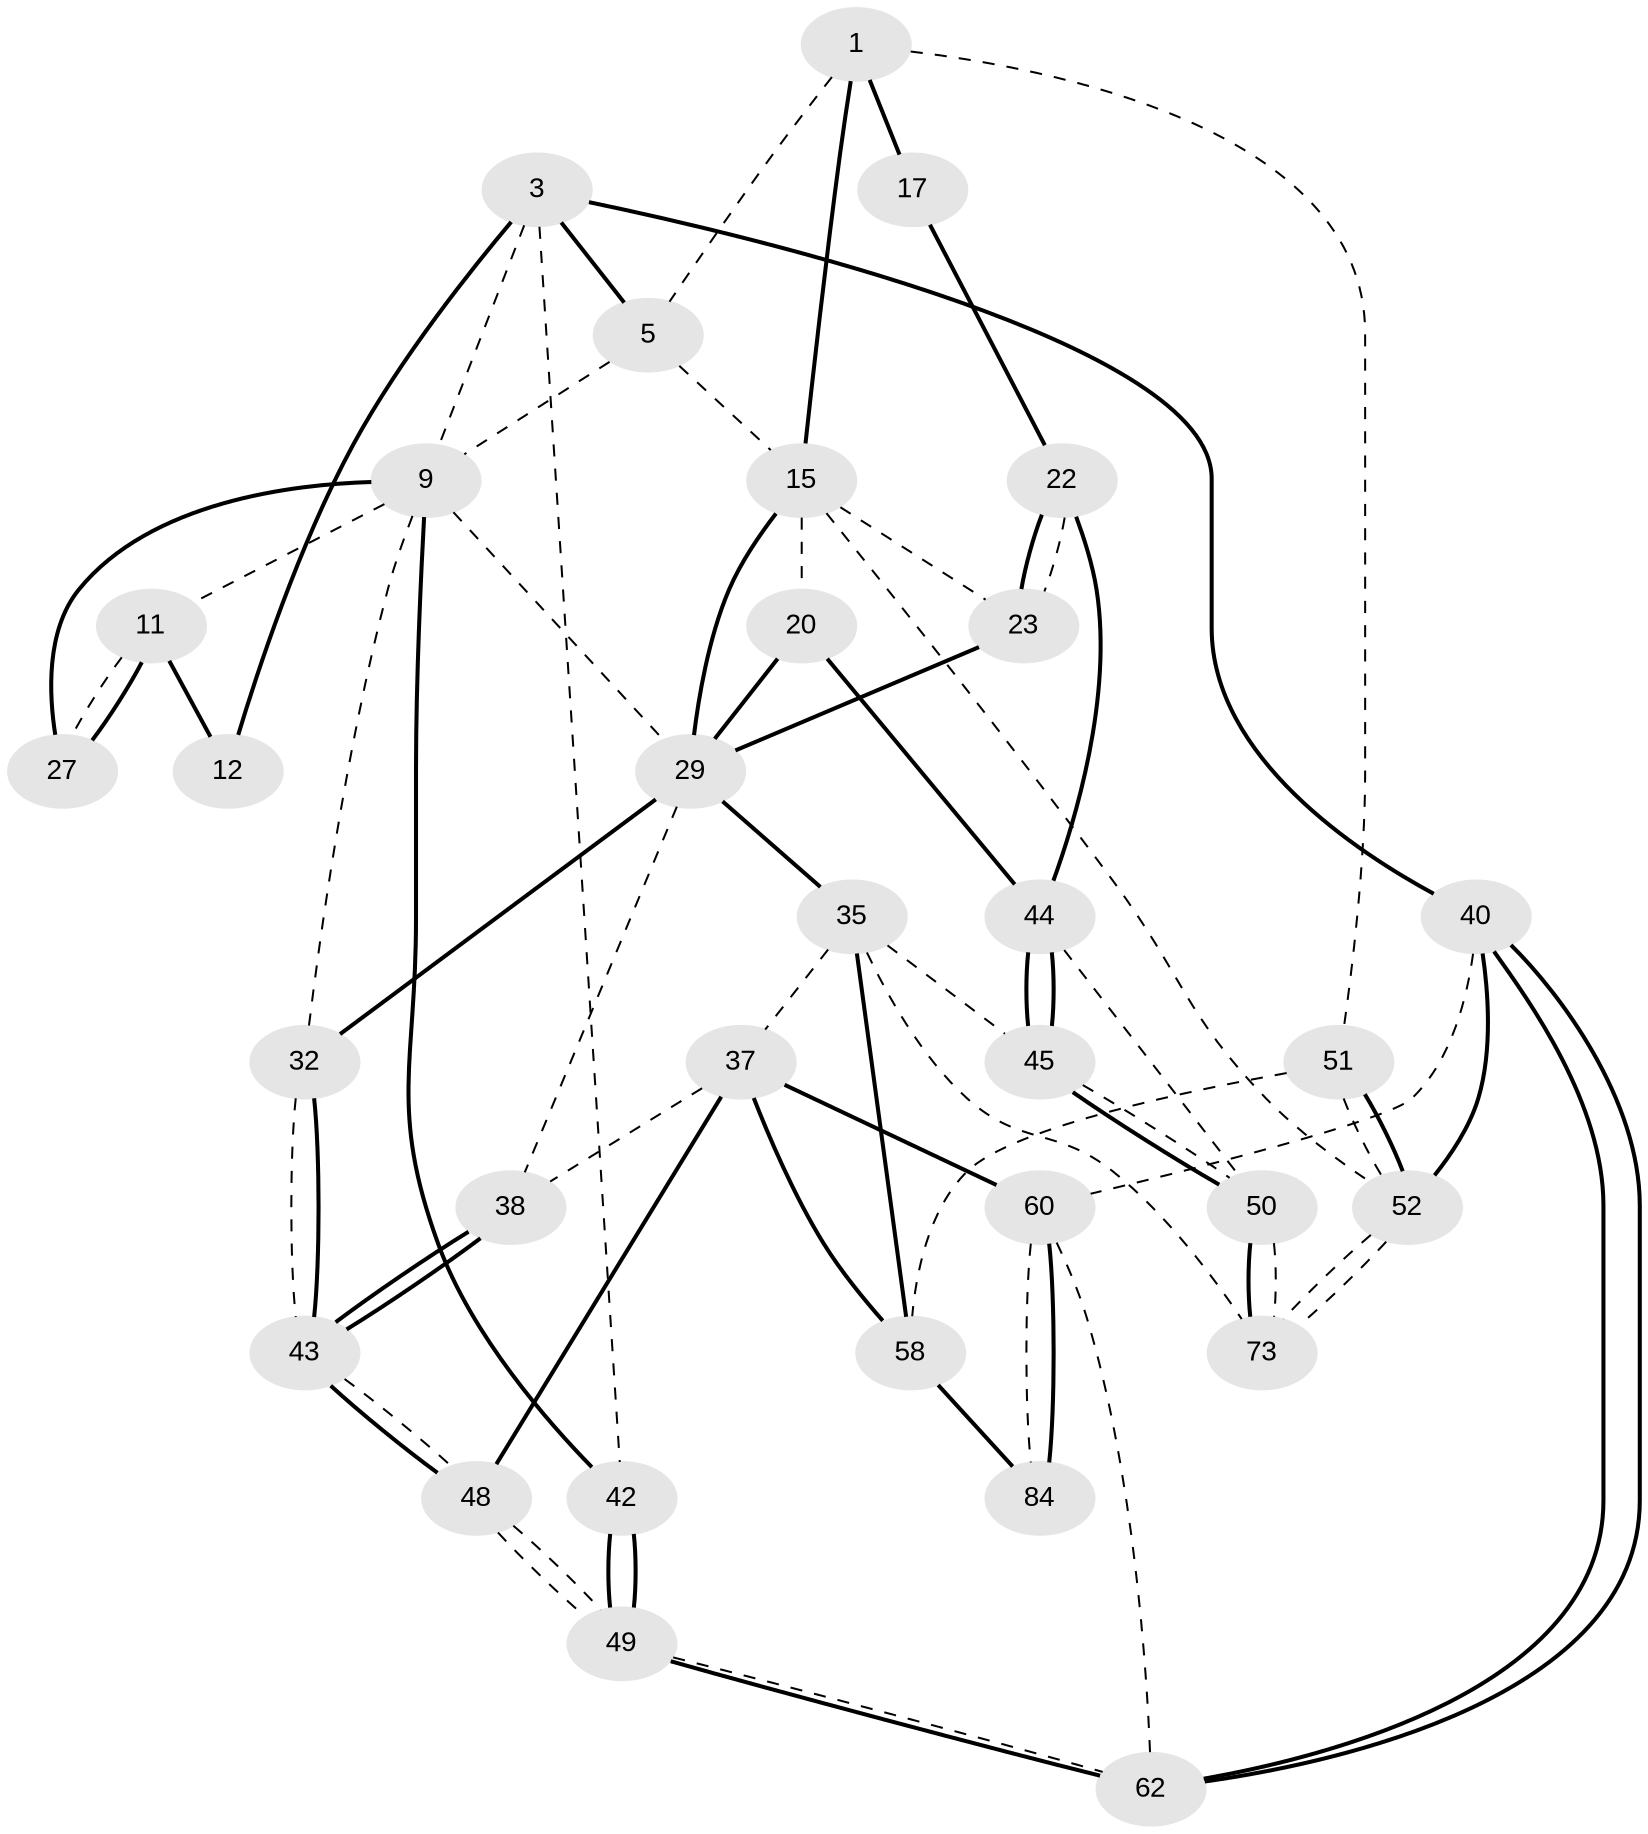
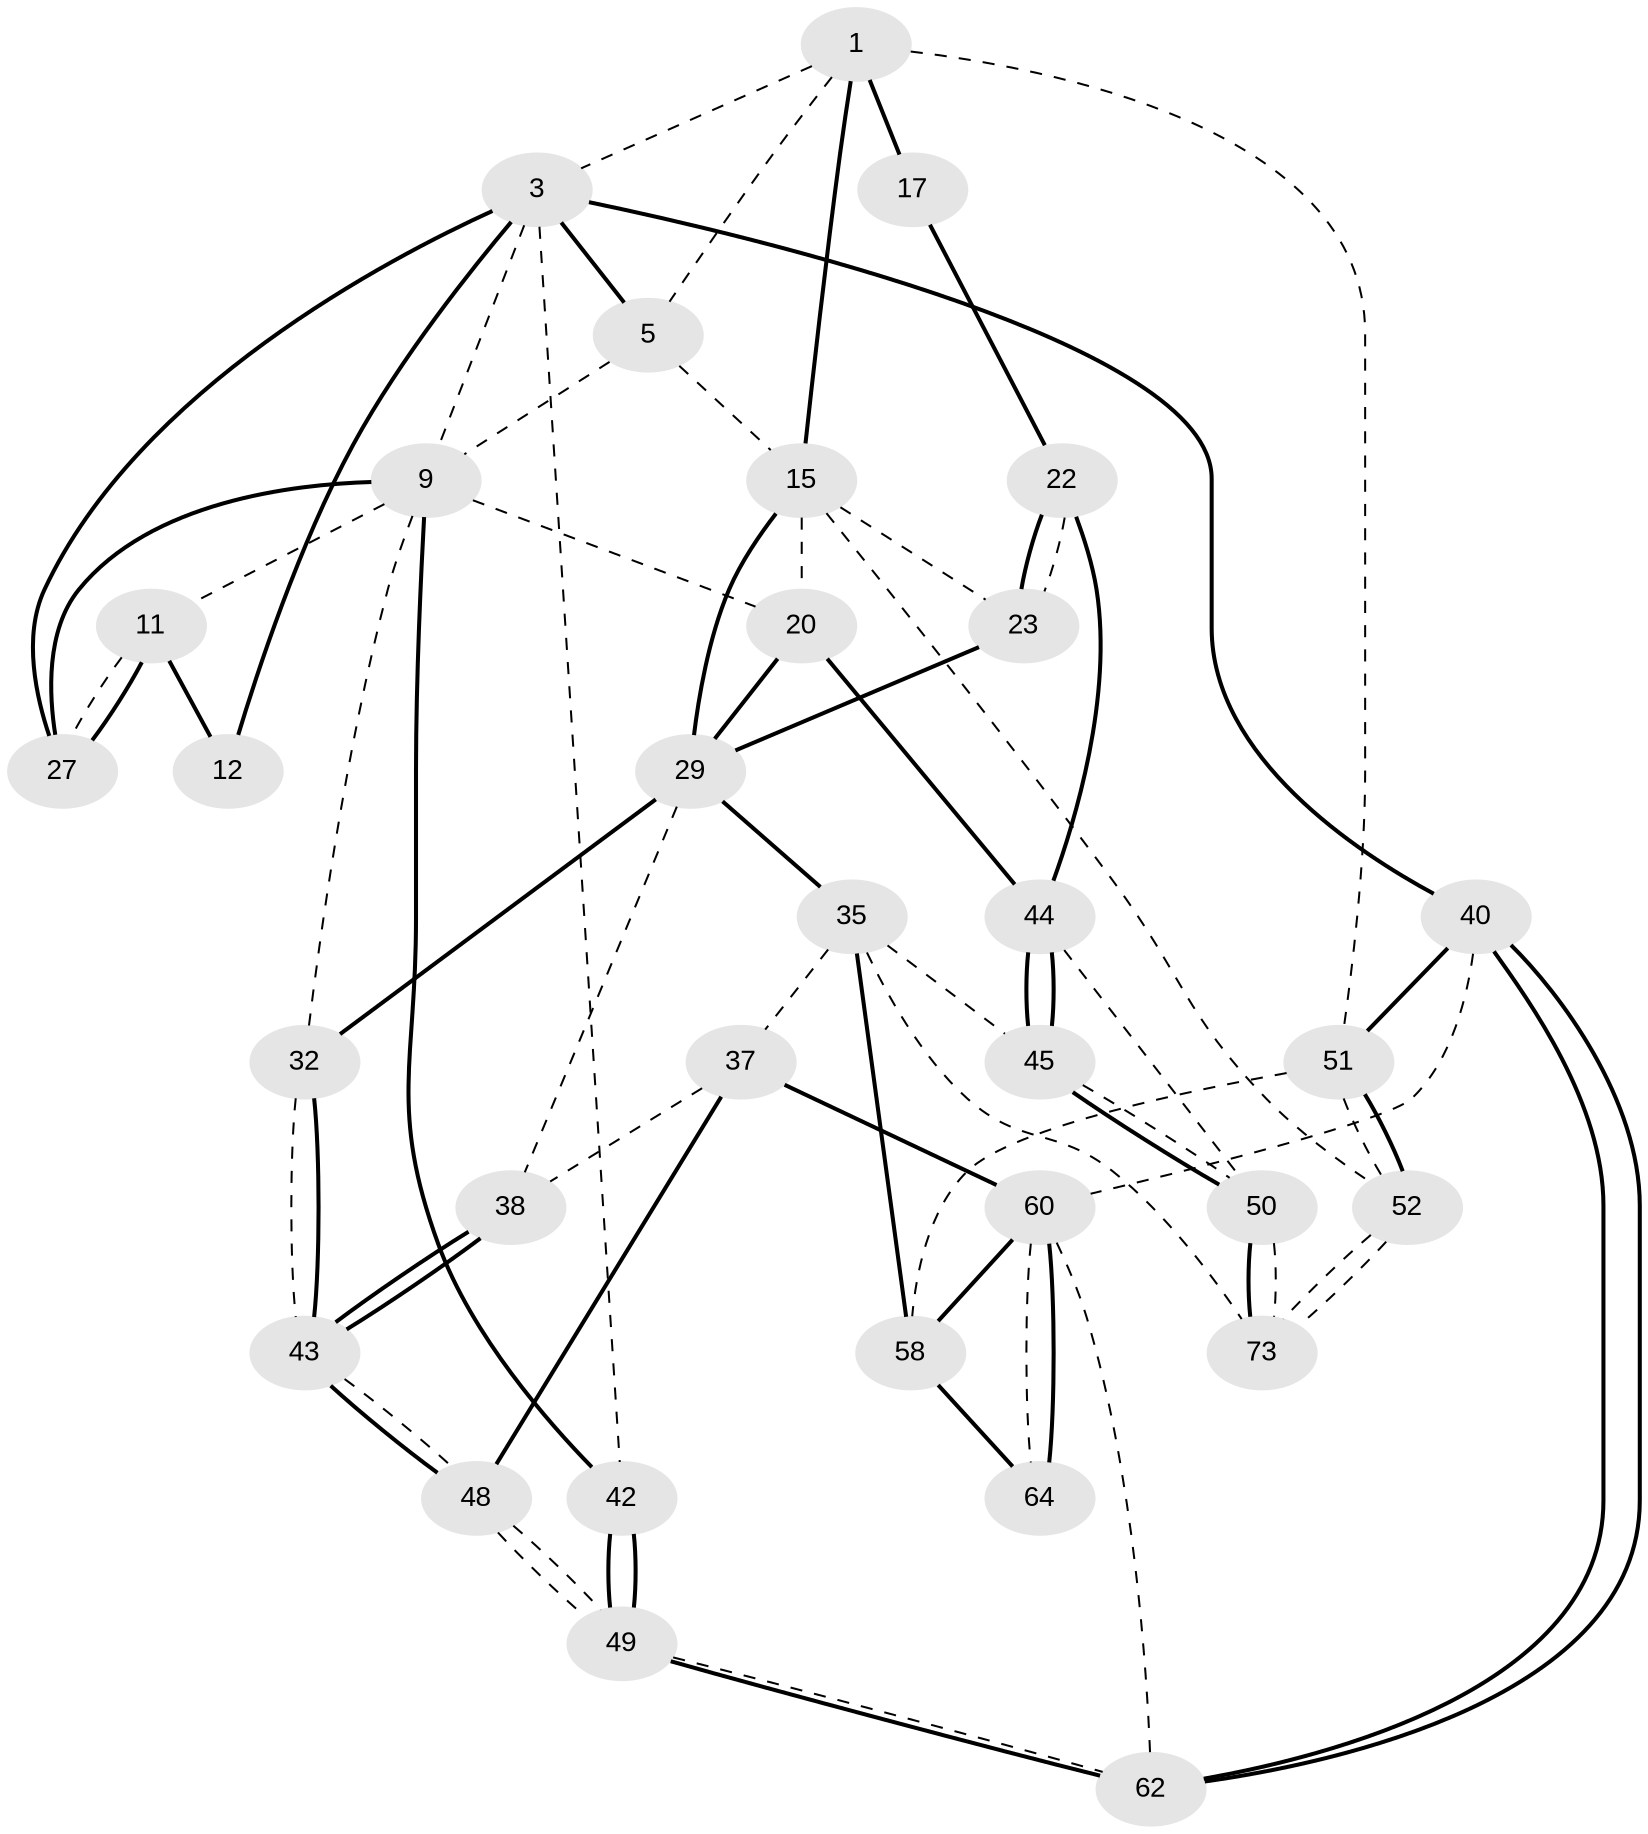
edge "1" -- "3": added
edge "3" -- "27": added
edge "9" -- "29": now "9" -- "20"
edge "40" -- "52": now "40" -- "51"
edge "37" -- "58": now "60" -- "58"
node "84": label "84" -> "64"
